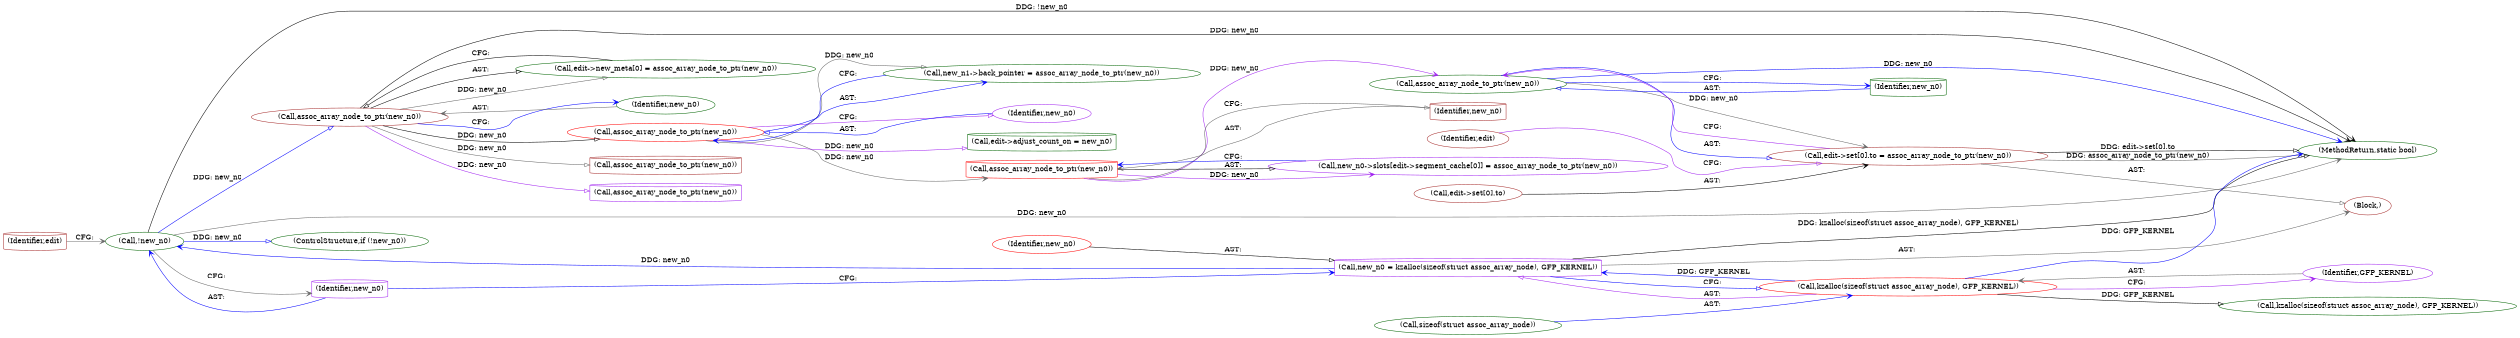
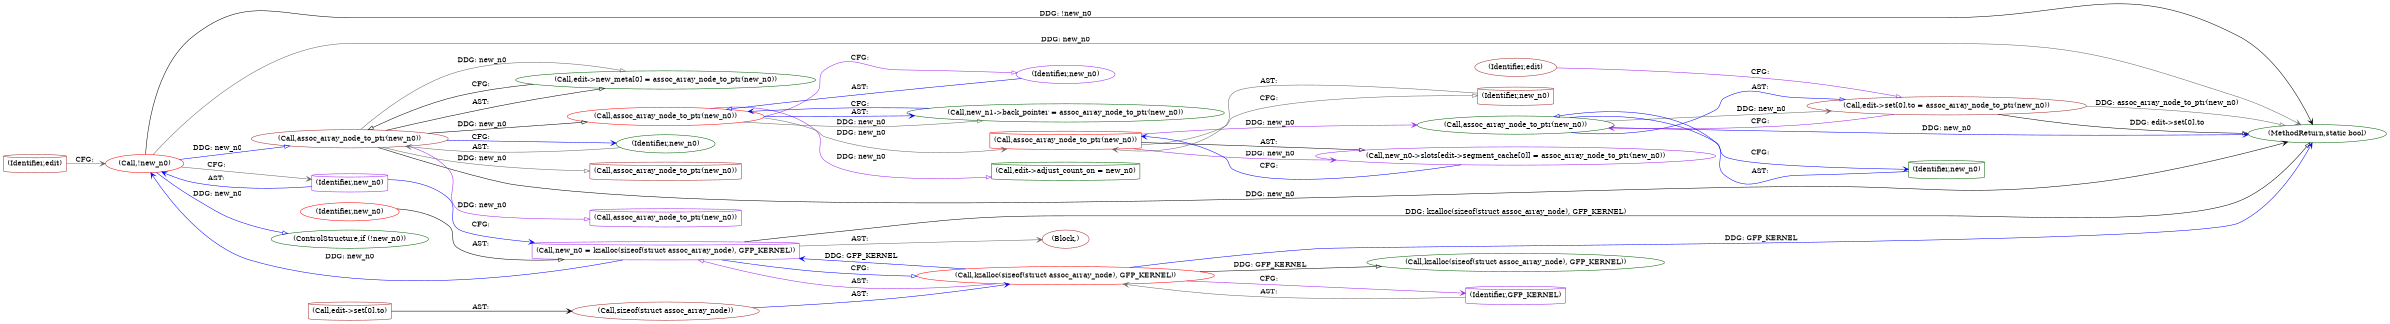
edge "(Call,edit->set[0].to = assoc_array_node_to_ptr(new_n0))" -> "(Block,)": removed, label "AST:"
edge "(Call,edit->set[0].to)" -> "(Call,edit->set[0].to = assoc_array_node_to_ptr(new_n0))": now "(Call,edit->set[0].to)" -> "(Call,sizeof(struct assoc_array_node))"
node "(Call,edit->set[0].to)": shape ellipse -> cylinder
node "(Call,!new_n0)": color darkgreen -> red
node "(Identifier,GFP_KERNEL)": shape ellipse -> cylinder
node "(Call,sizeof(struct assoc_array_node))": color darkgreen -> brown
